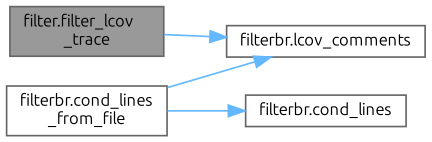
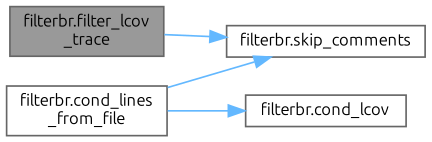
node "filter.filter_lcov _trace": label "filter.filter_lcov _trace" -> "filterbr.filter_lcov _trace"
node "filterbr.lcov_comments": label "filterbr.lcov_comments" -> "filterbr.skip_comments"
node "filterbr.cond_lines": label "filterbr.cond_lines" -> "filterbr.cond_lcov"
